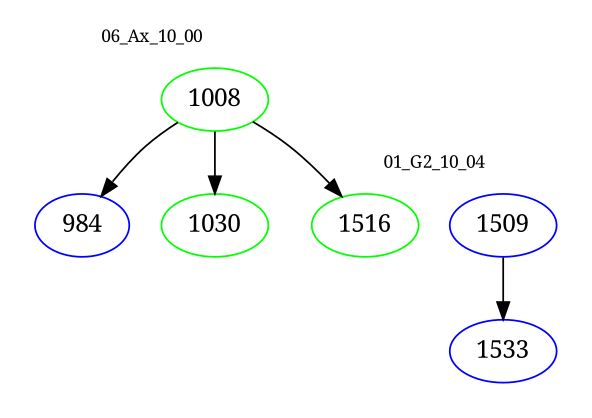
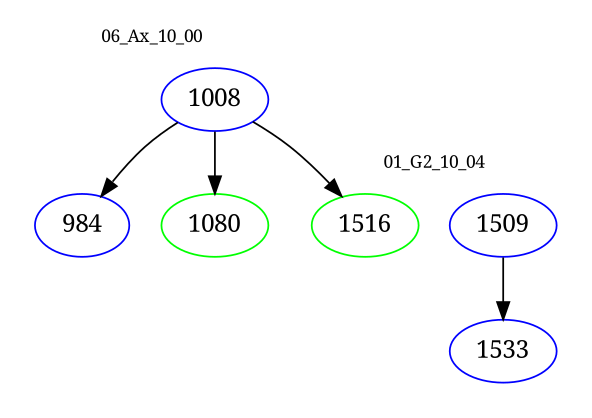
node "1008": color green -> blue
node "1030": label "1030" -> "1080"
